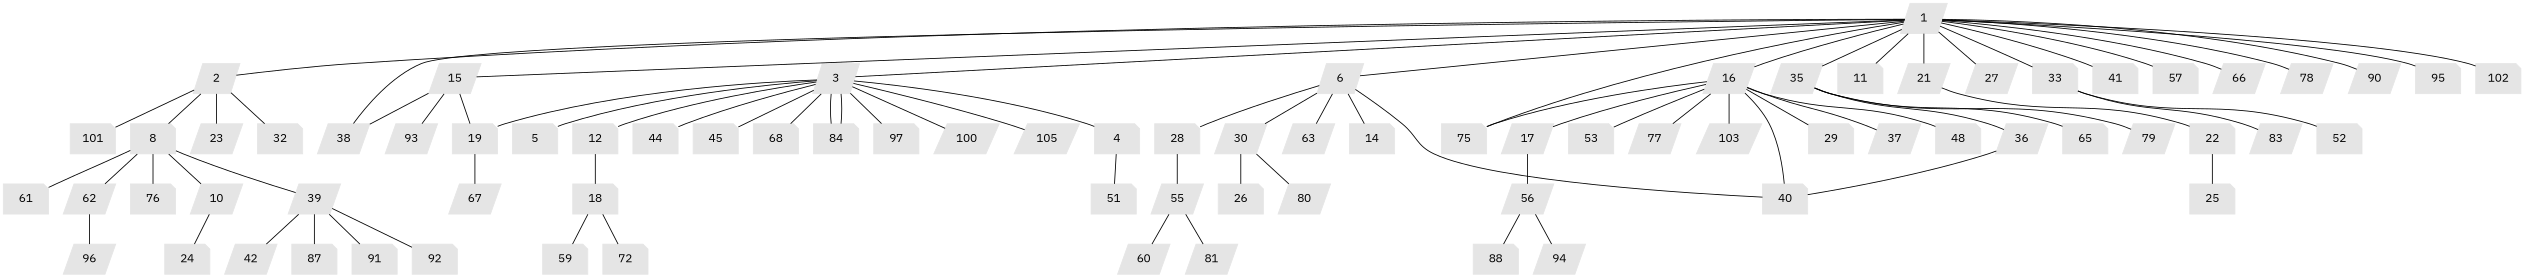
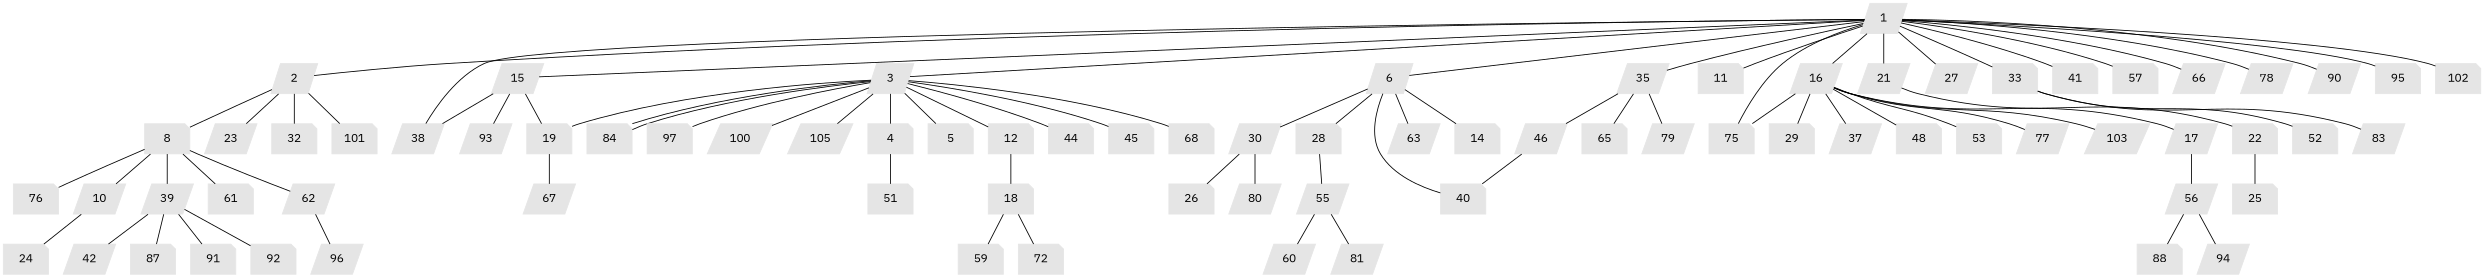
edge "16" -- "40": removed
node "36": label "36" -> "46"
